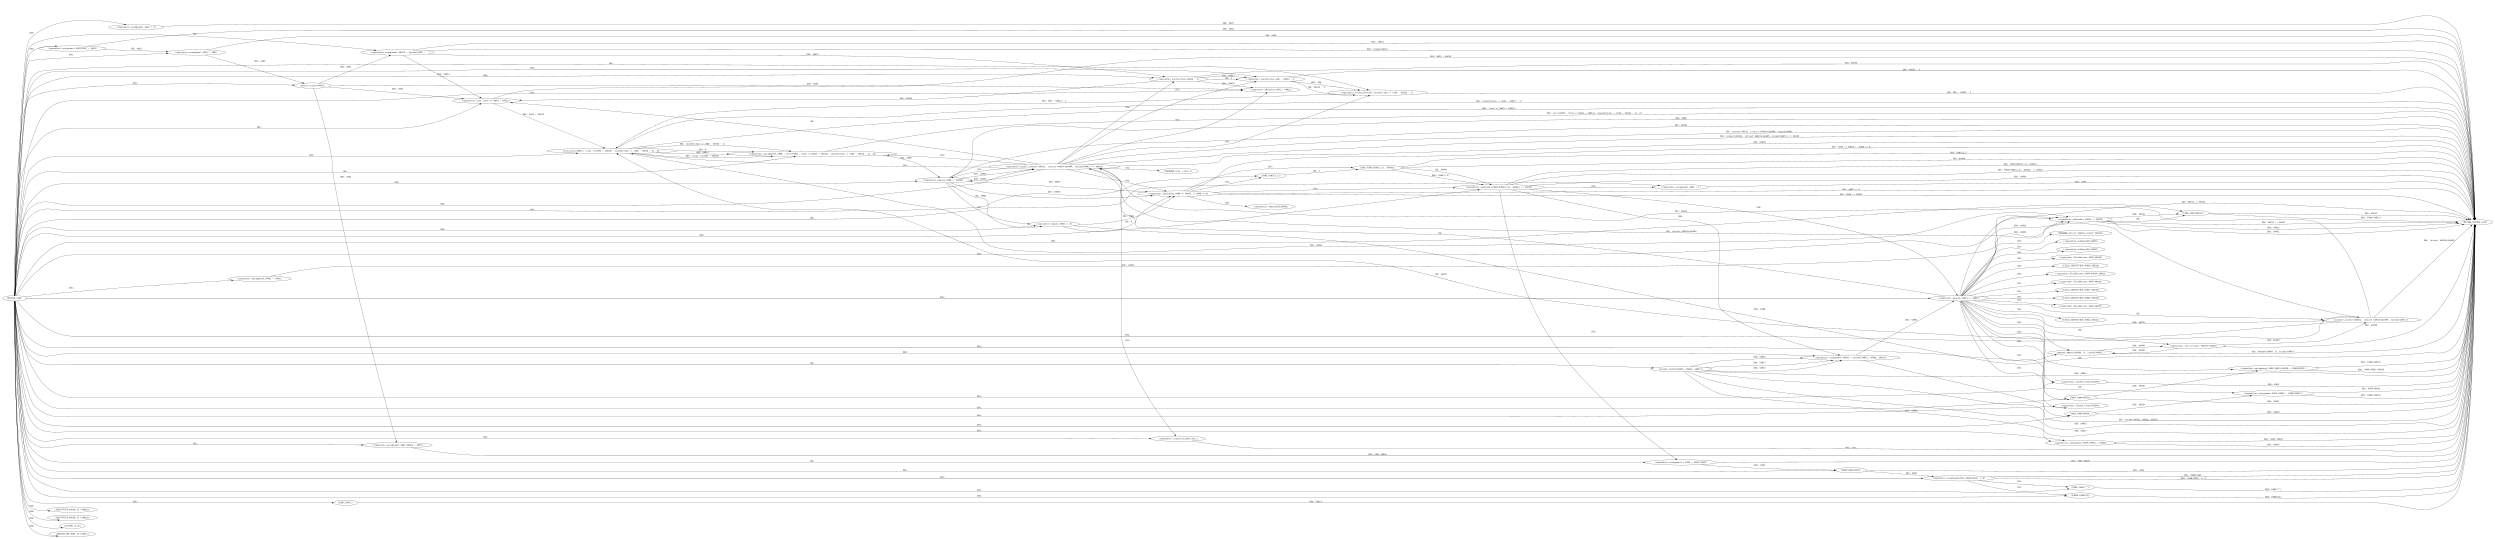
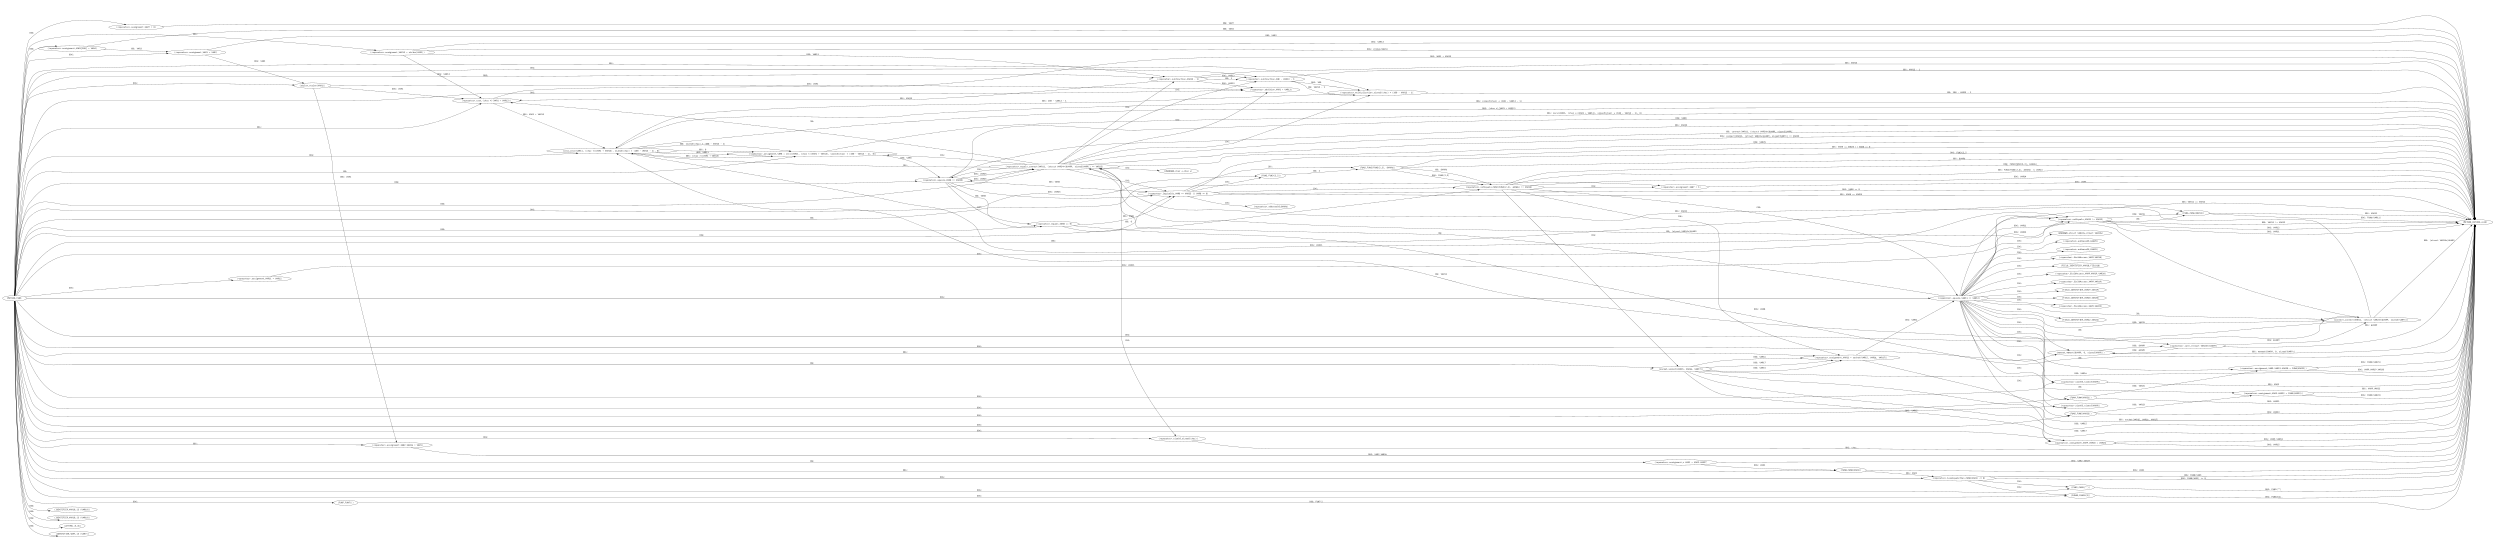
edge "(strlen,strlen(VAR1))" -> "(<operator>.assignment,VAR13 = strlen(VAR1))": removed, label "DDG: VAR1"
node "(FIELD_IDENTIFIER,VAR18,VAR18)": label "(FIELD_IDENTIFIER,VAR18,VAR18)" -> "(FIELD_IDENTIFIER,VAR18,FIELD18)"
edge "(<operator>.notEquals,FUN2(FUN3(2,2), &VAR6) != VAR14)" -> "(<operator>.assignment,* VAR1 = VAR2.VAR27)": now "(<operator>.notEquals,FUN2(FUN3(2,2), &VAR6) != VAR14)" -> "(socket,socket(VAR15, VAR16, VAR17))"
edge "(<operator>.equals,VAR11 == VAR12)" -> "(<operator>.assignment,VAR9.VAR18 = VAR15)": added, label "CDG:"
